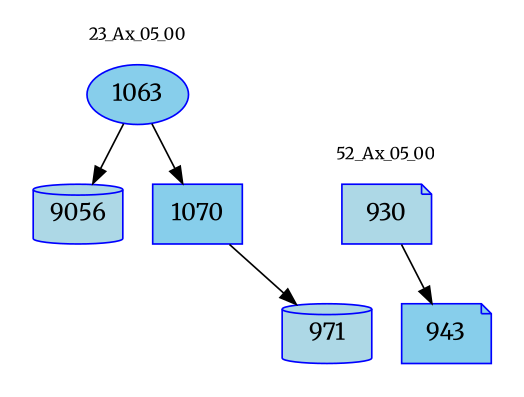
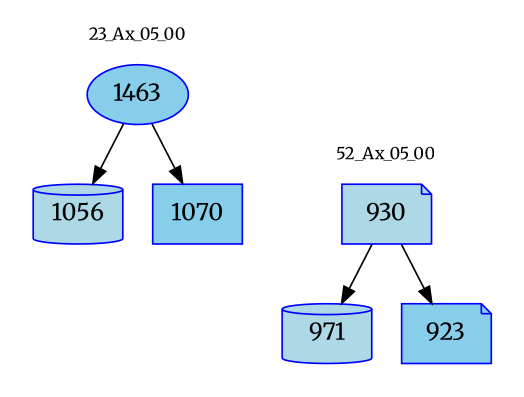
node "1063": label "1063" -> "1463"
node "9056": label "9056" -> "1056"
edge "1070" -> "971": now "930" -> "971"
node "943": label "943" -> "923"
